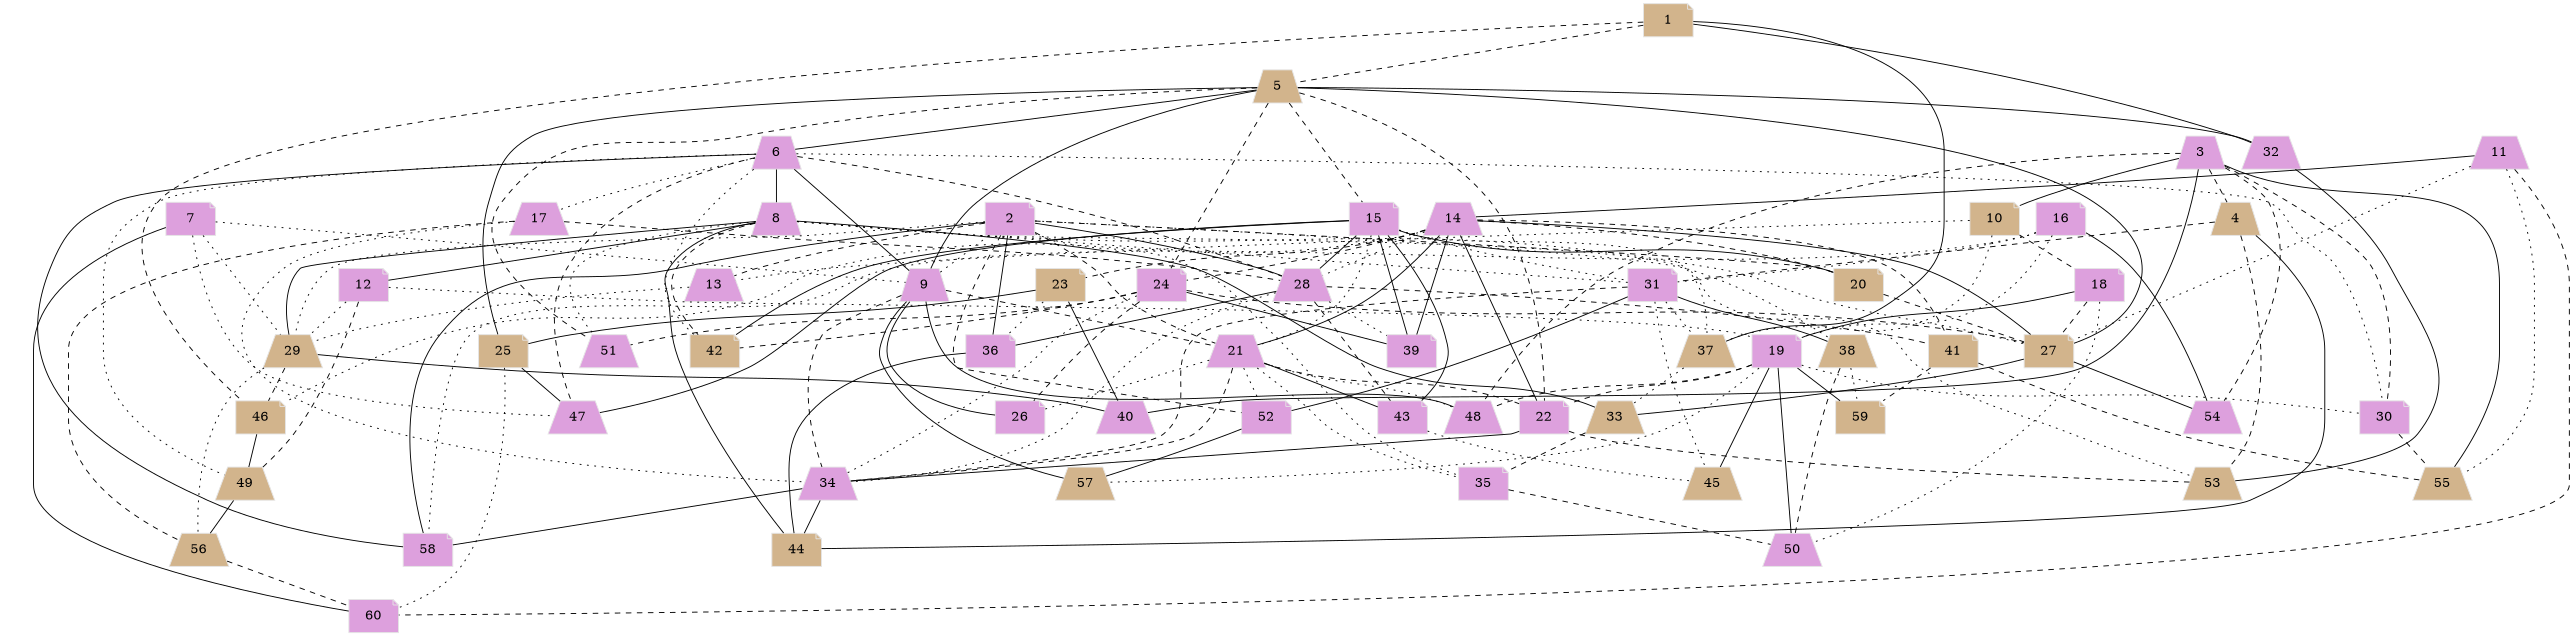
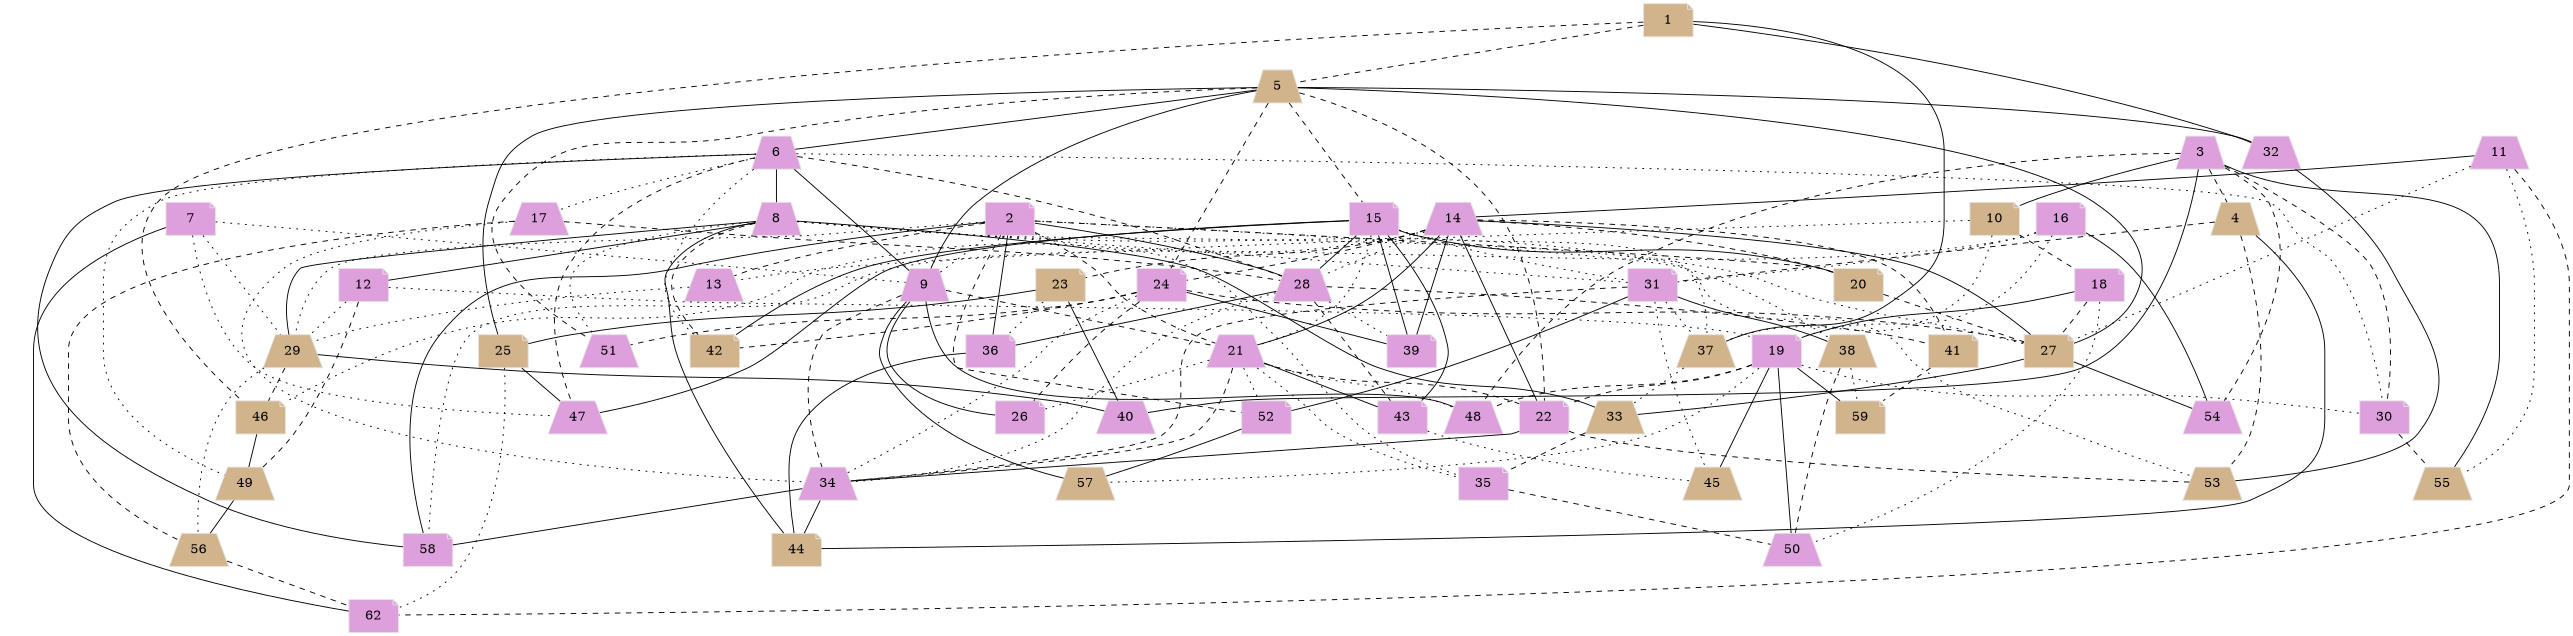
edge "41" -- "55": removed
node "60": label "60" -> "62"
